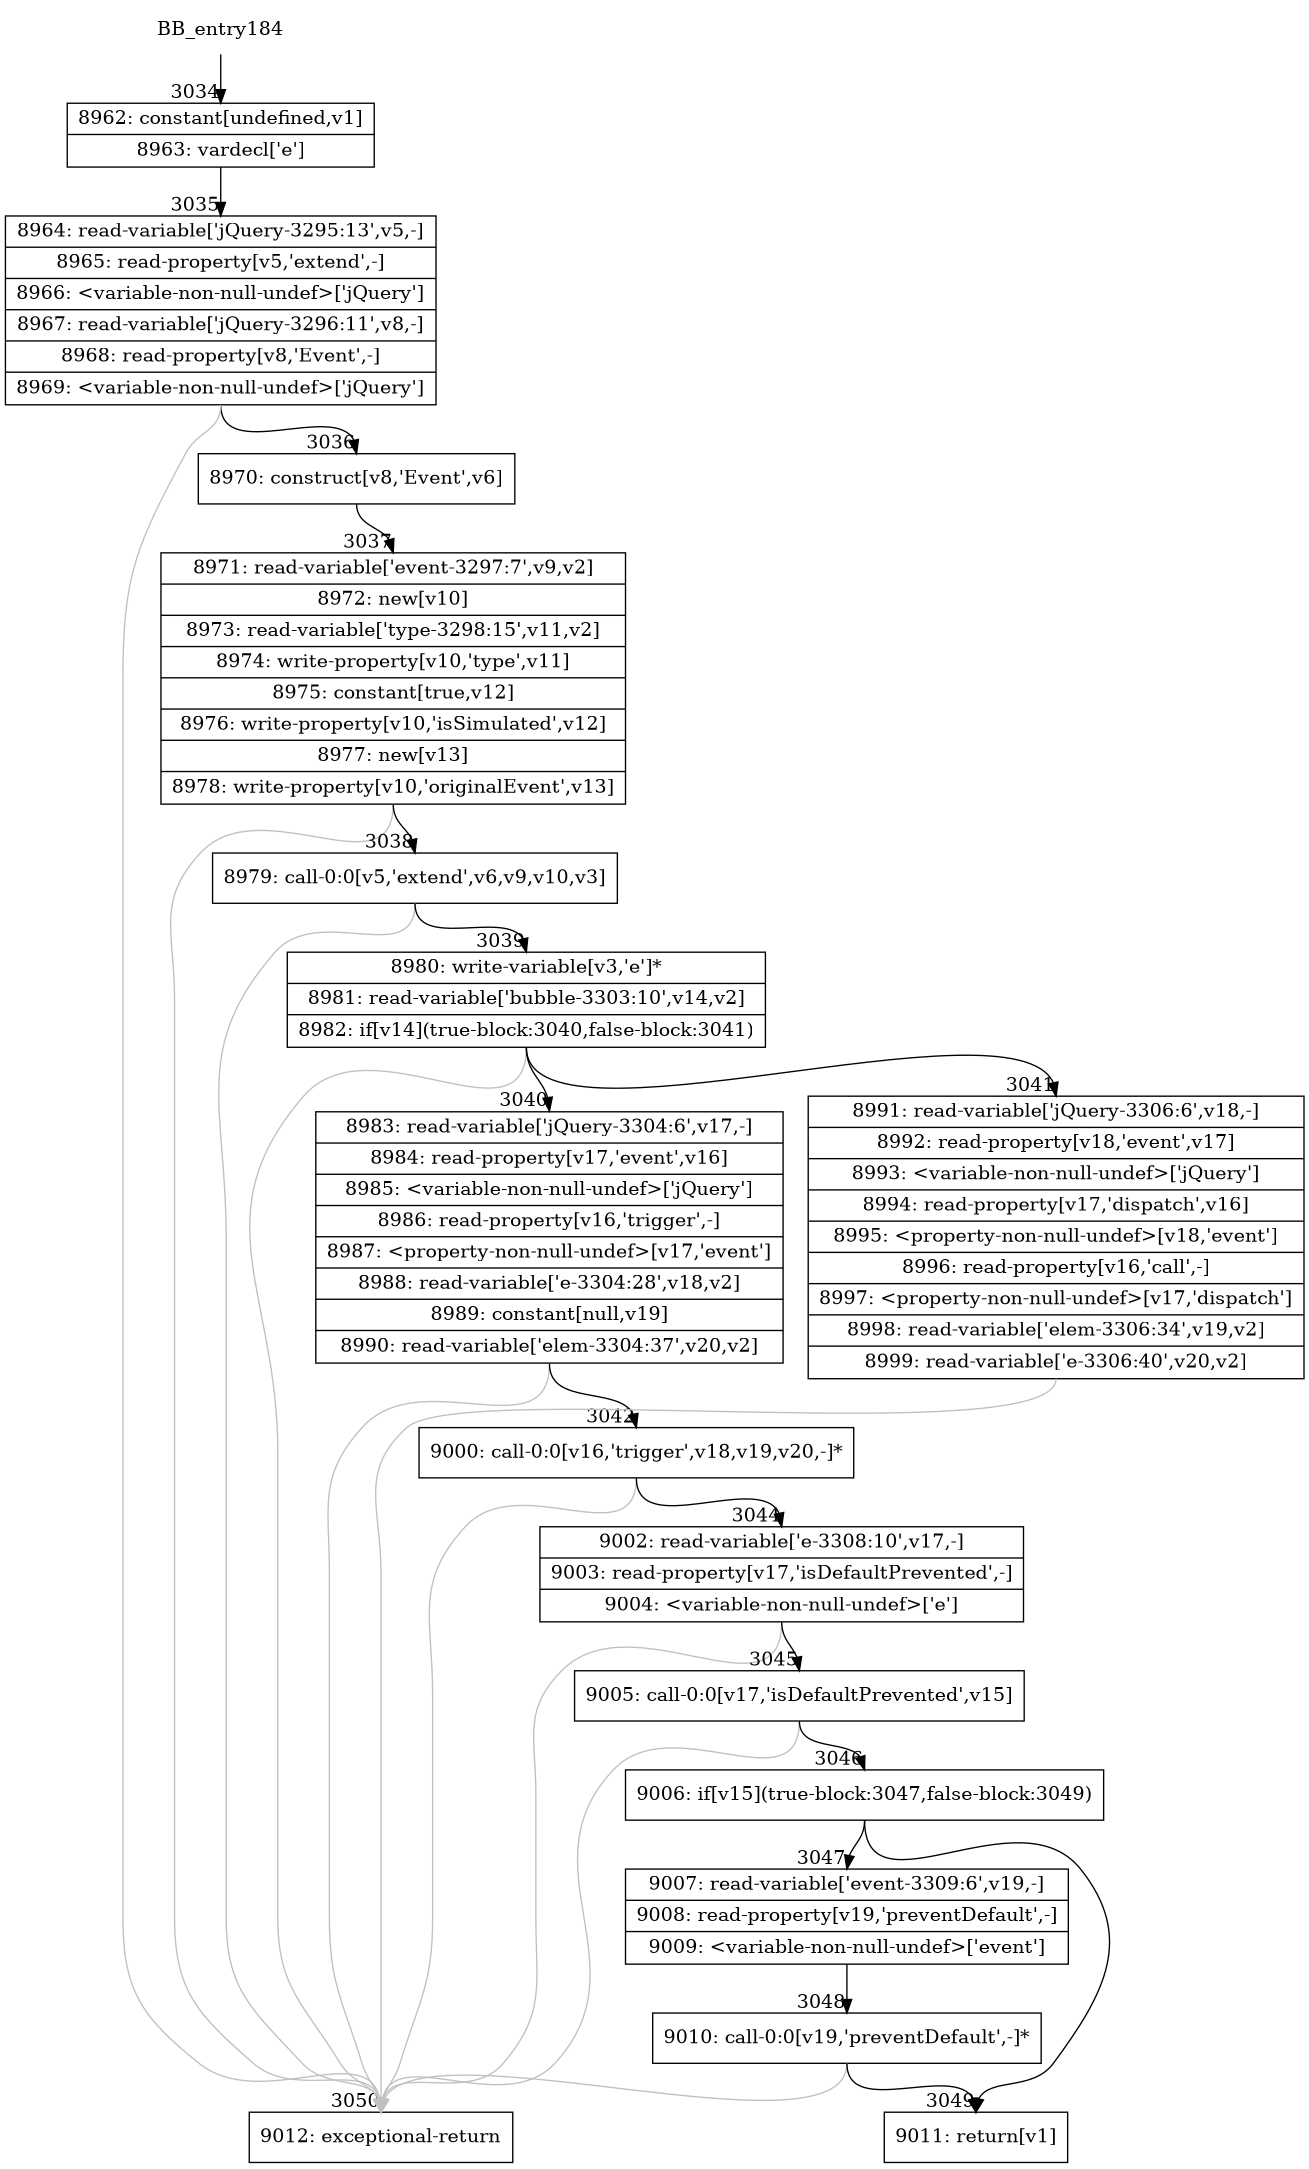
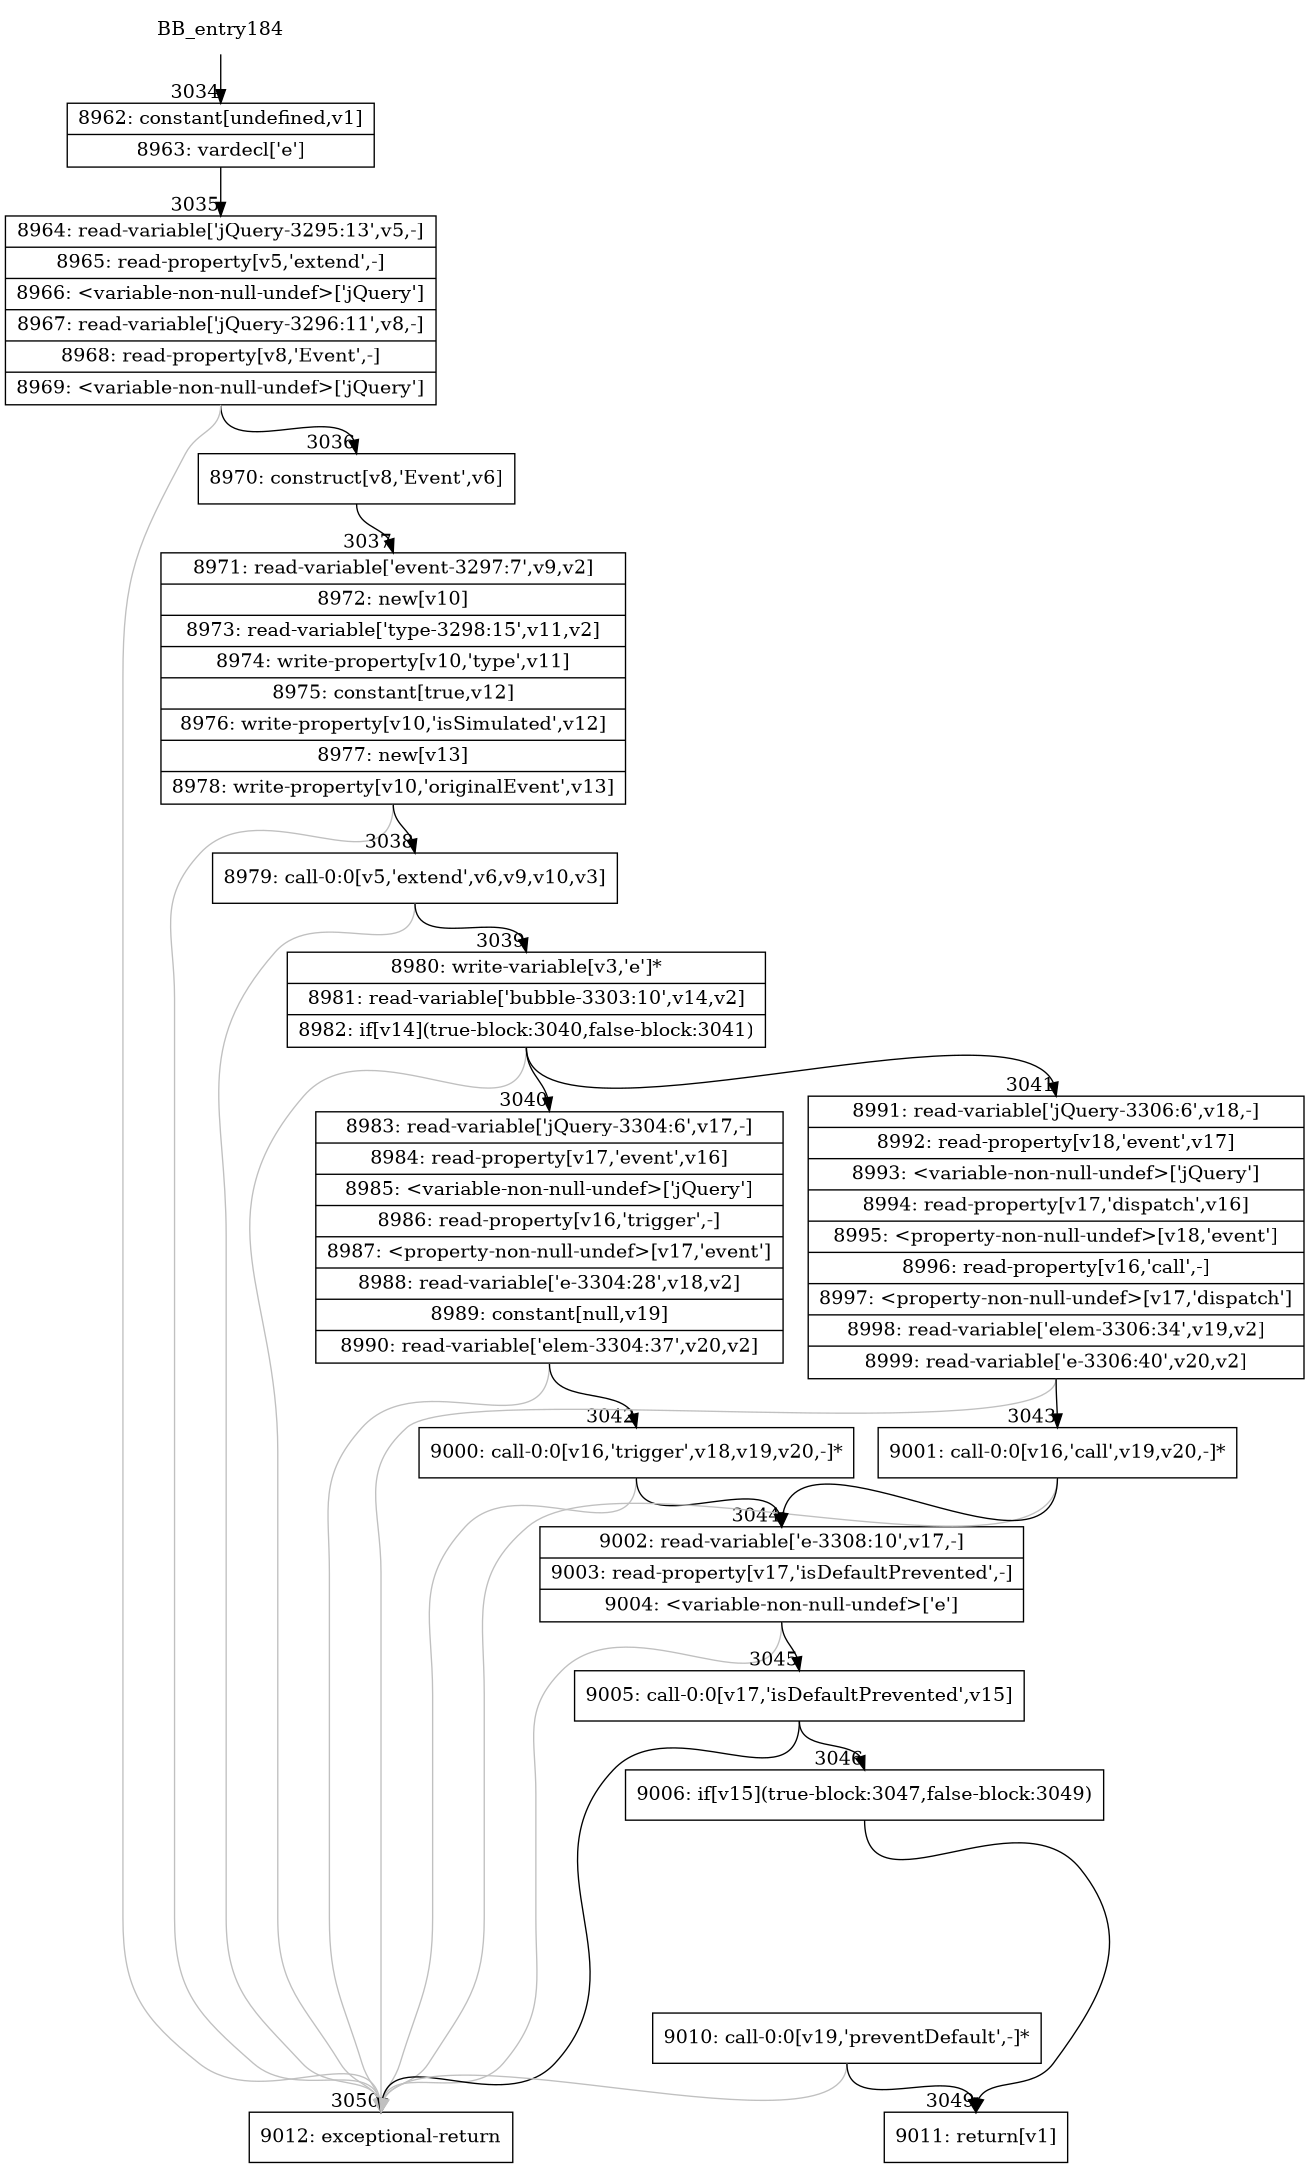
node "9001: call-0:0[v16,'call',v19,v20,-]*": added
edge "9005: call-0:0[v17,'isDefaultPrevented',v15]" -> "9012: exceptional-return": color gray -> black
node "9007: read-variable['event-3309:6',v19,-]": removed
